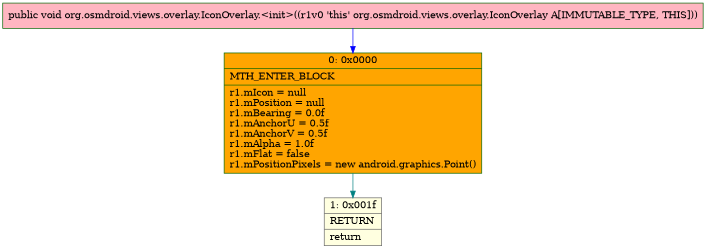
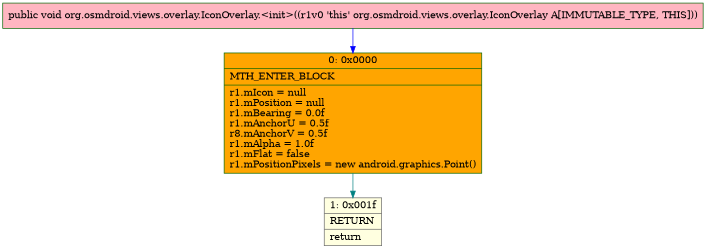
node "0: 0x0000": text "r1.mAnchorV = 0.5f" -> "r8.mAnchorV = 0.5f"
